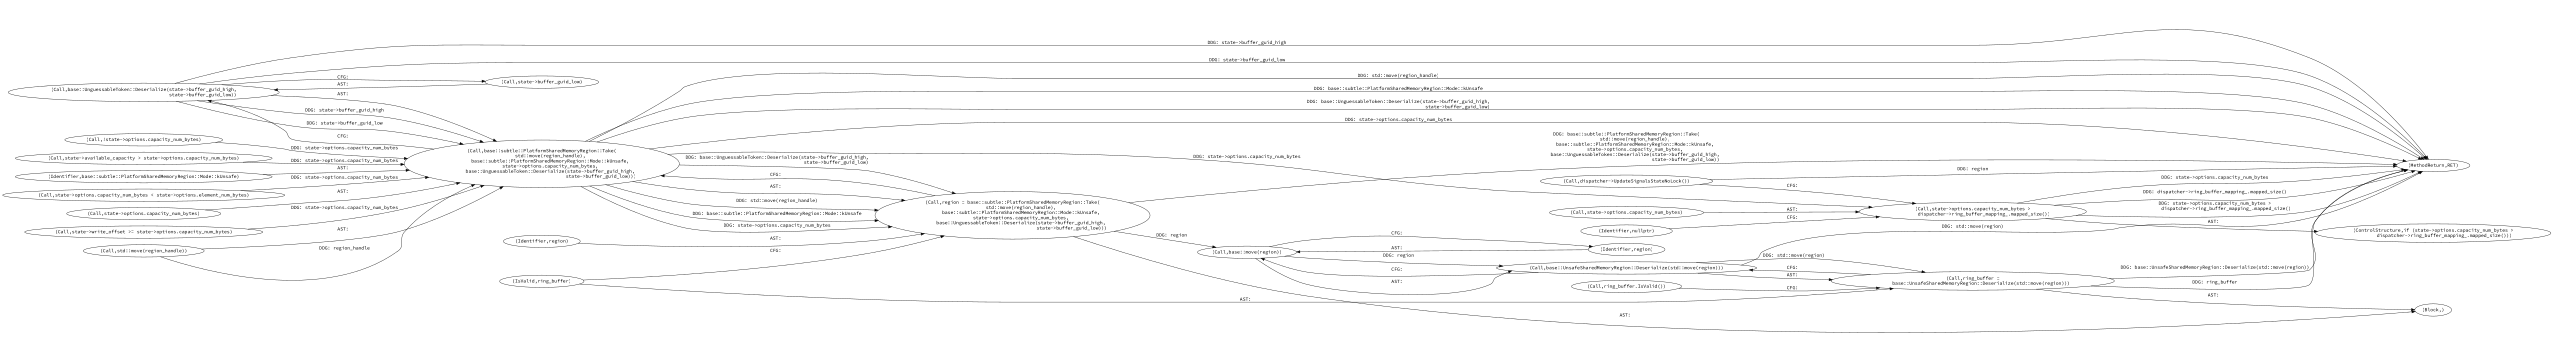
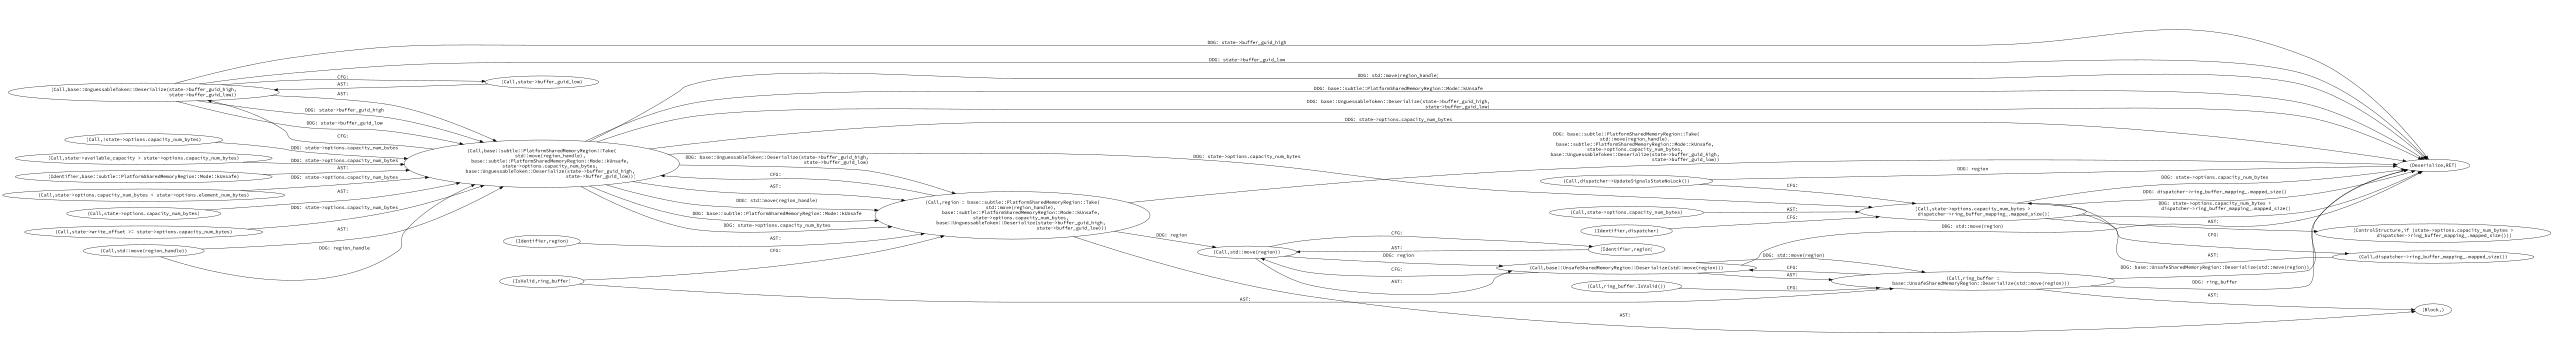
node "(MethodReturn,RET)": label "(MethodReturn,RET)" -> "(Deserialize,RET)"
node "(Identifier,nullptr)": label "(Identifier,nullptr)" -> "(Identifier,dispatcher)"
node "(Call,base::move(region))": label "(Call,base::move(region))" -> "(Call,std::move(region))"
node "(Call,dispatcher->ring_buffer_mapping_.mapped_size())": added
